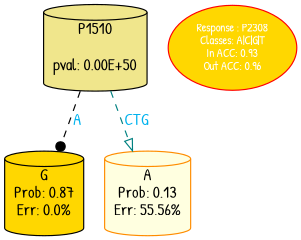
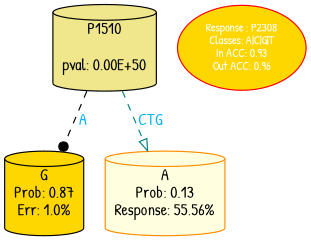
node "G Prob: 0.87 Err: 0.0%": label "G Prob: 0.87 Err: 0.0%" -> "G Prob: 0.87 Err: 1.0%"
node "A Prob: 0.13 Err: 55.56%": label "A Prob: 0.13 Err: 55.56%" -> "A Prob: 0.13 Response: 55.56%"
